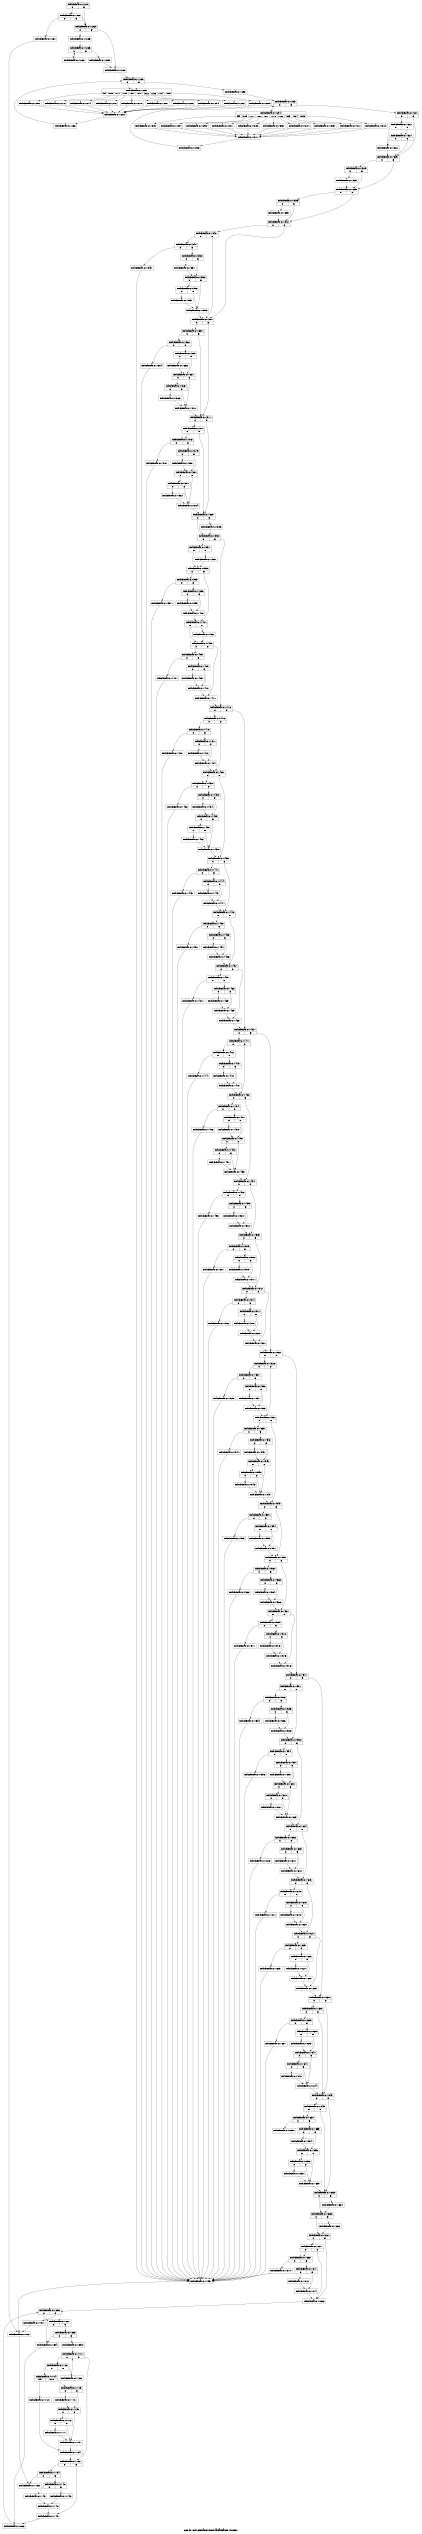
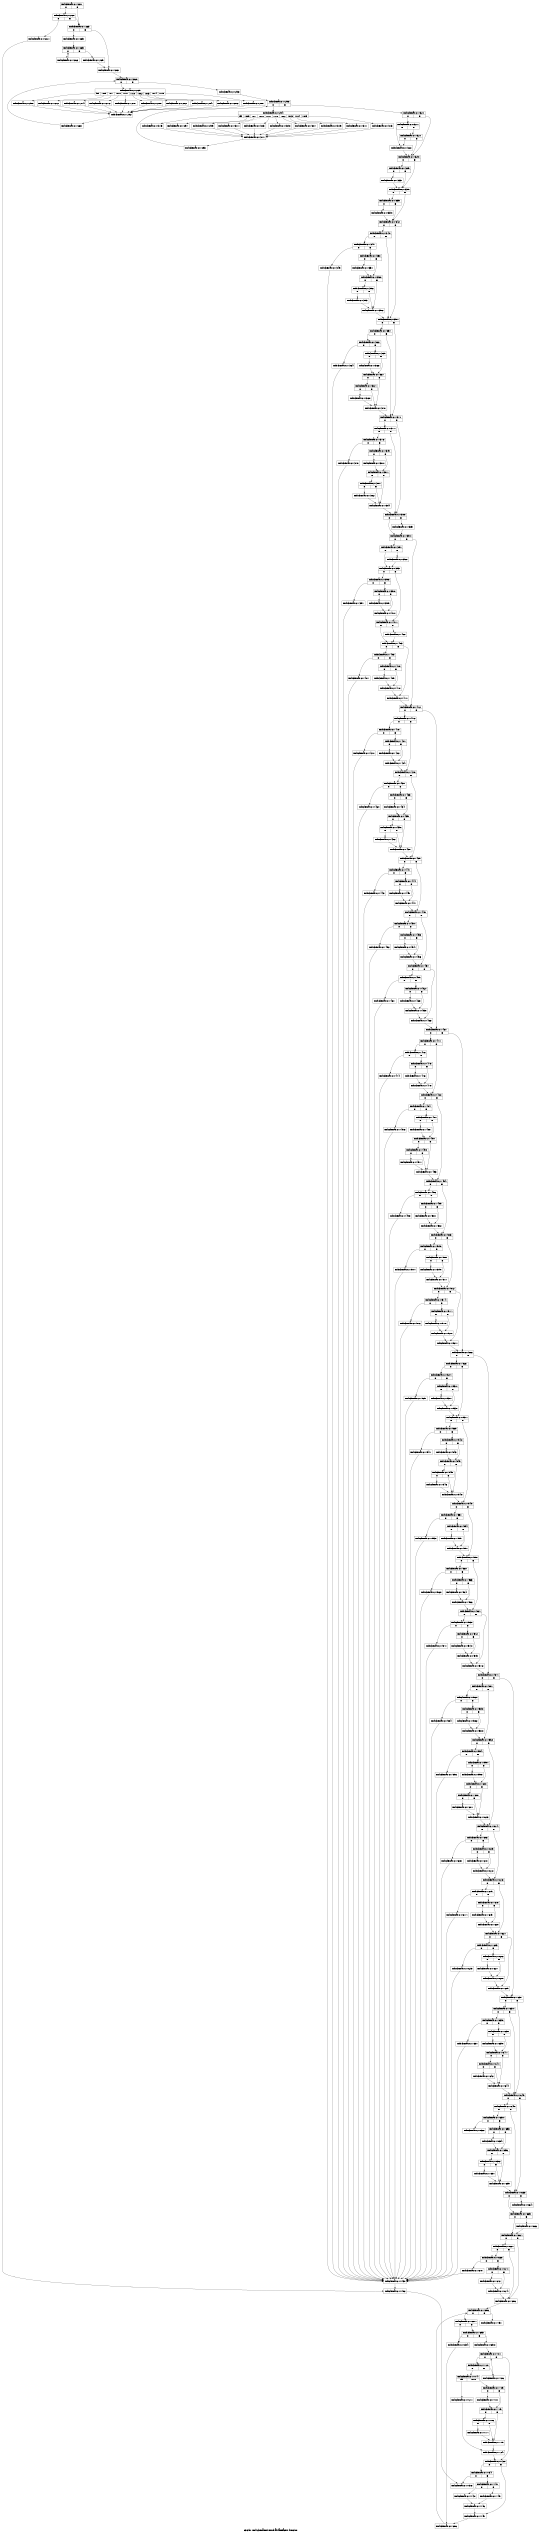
edge "xmlschemas.c:17751:" -> "xmlschemas.c:17756:": removed
